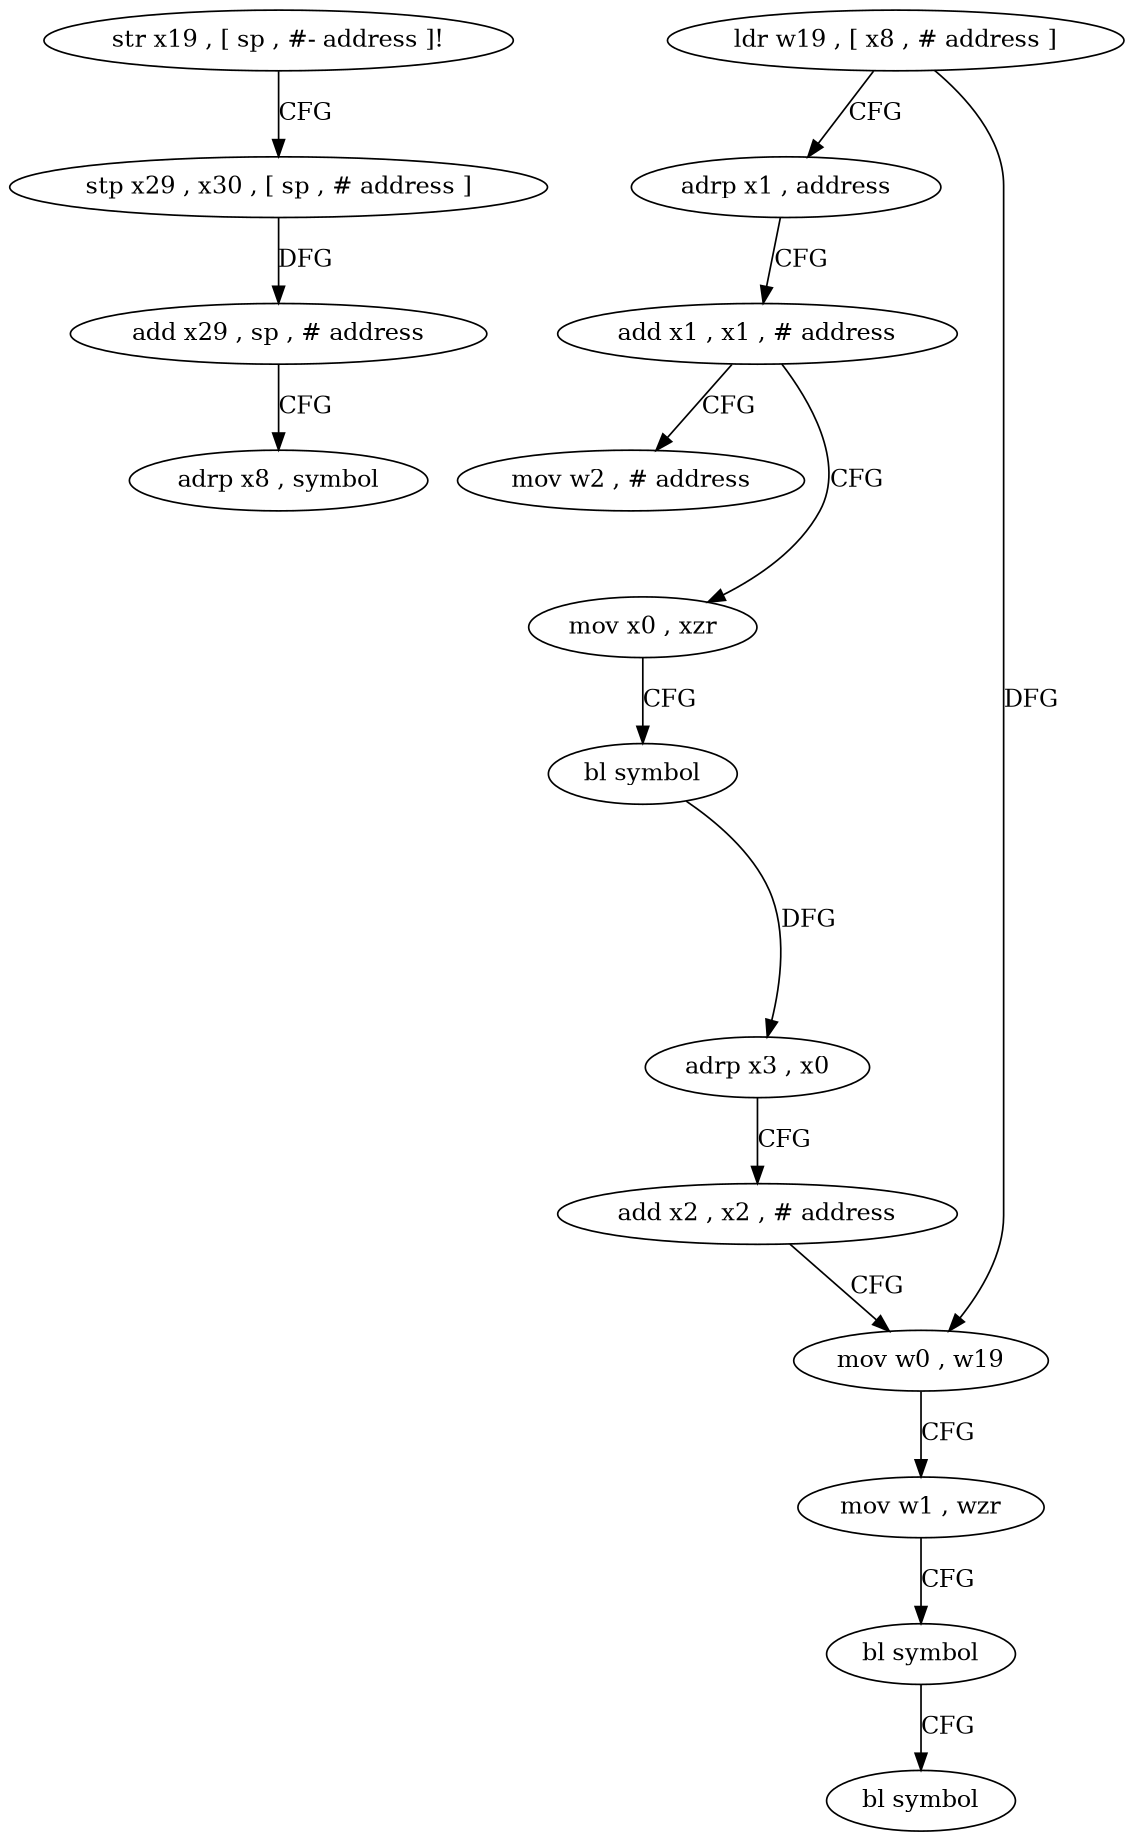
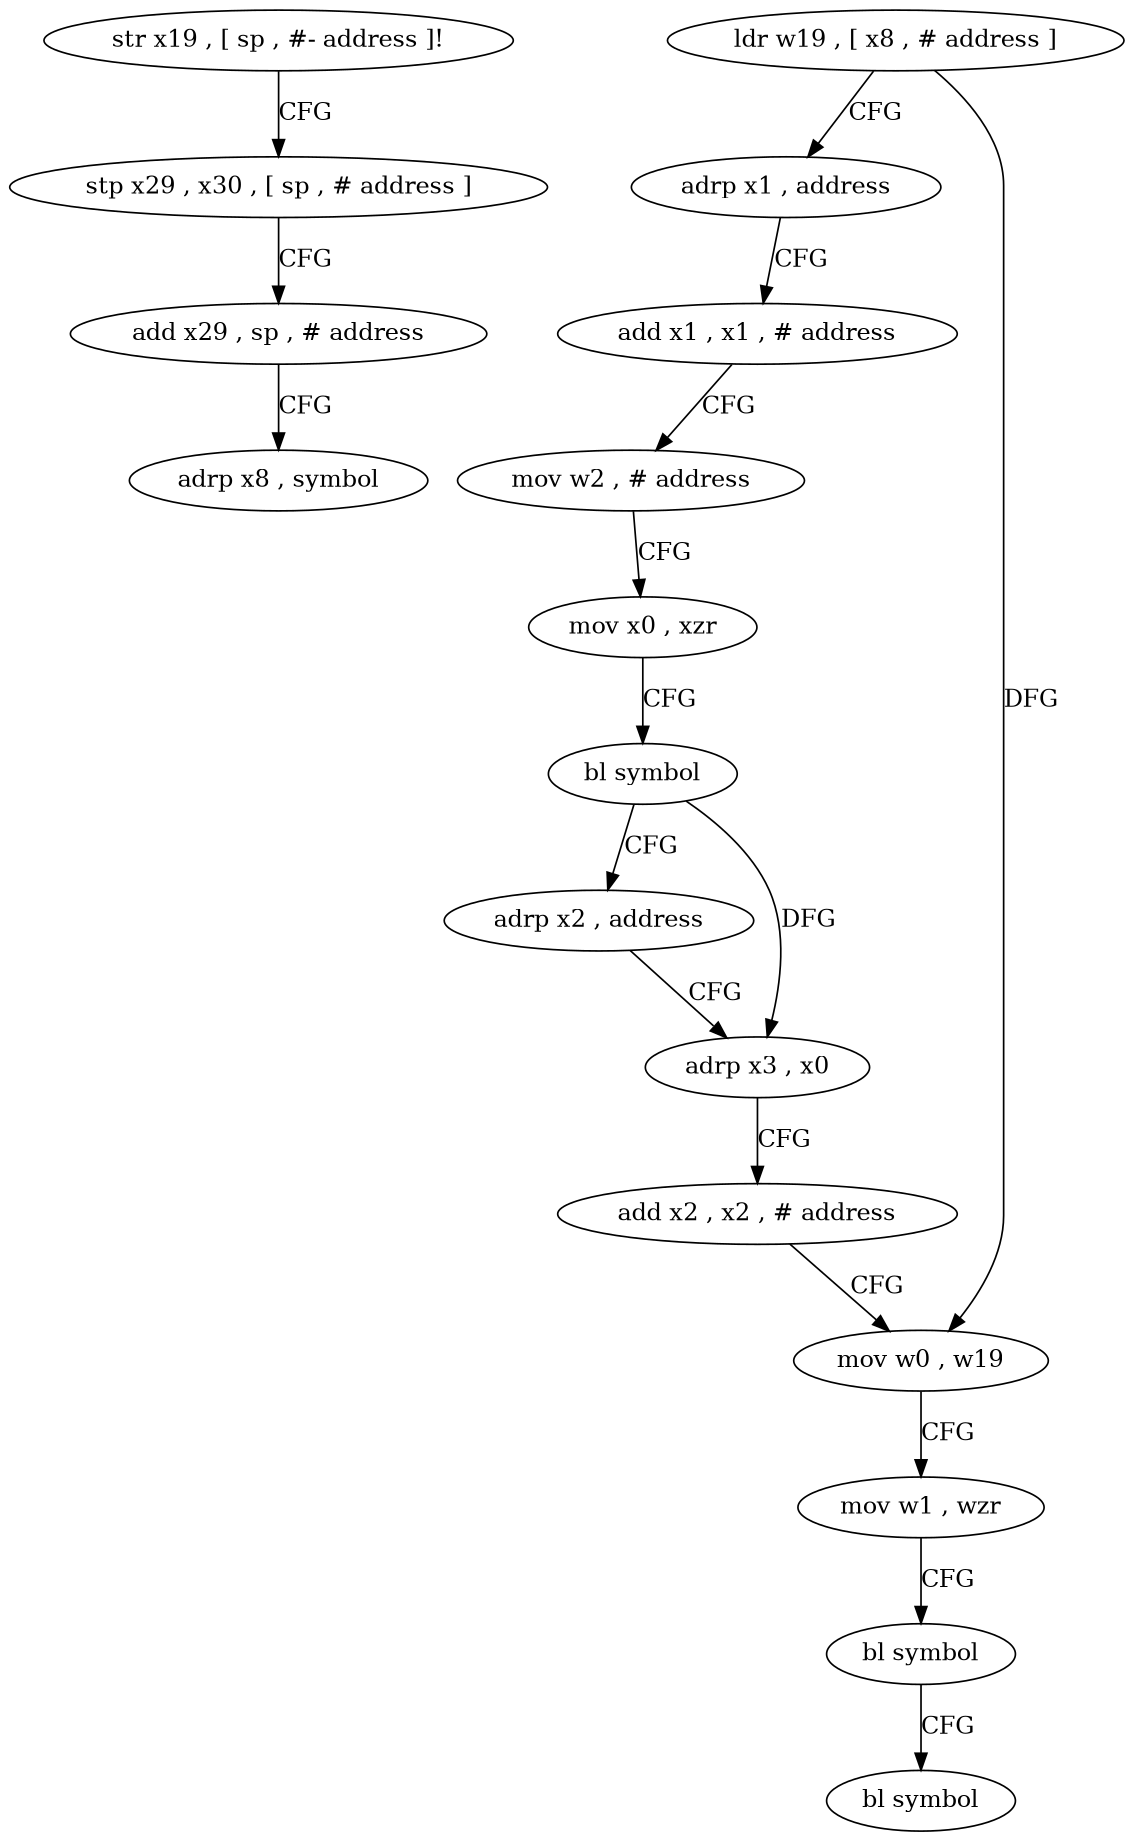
edge "stp x29 , x30 , [ sp , # address ]" -> "add x29 , sp , # address": label "DFG" -> "CFG"
edge "add x1 , x1 , # address" -> "mov x0 , xzr": now "mov w2 , # address" -> "mov x0 , xzr"
node "adrp x2 , address": added
